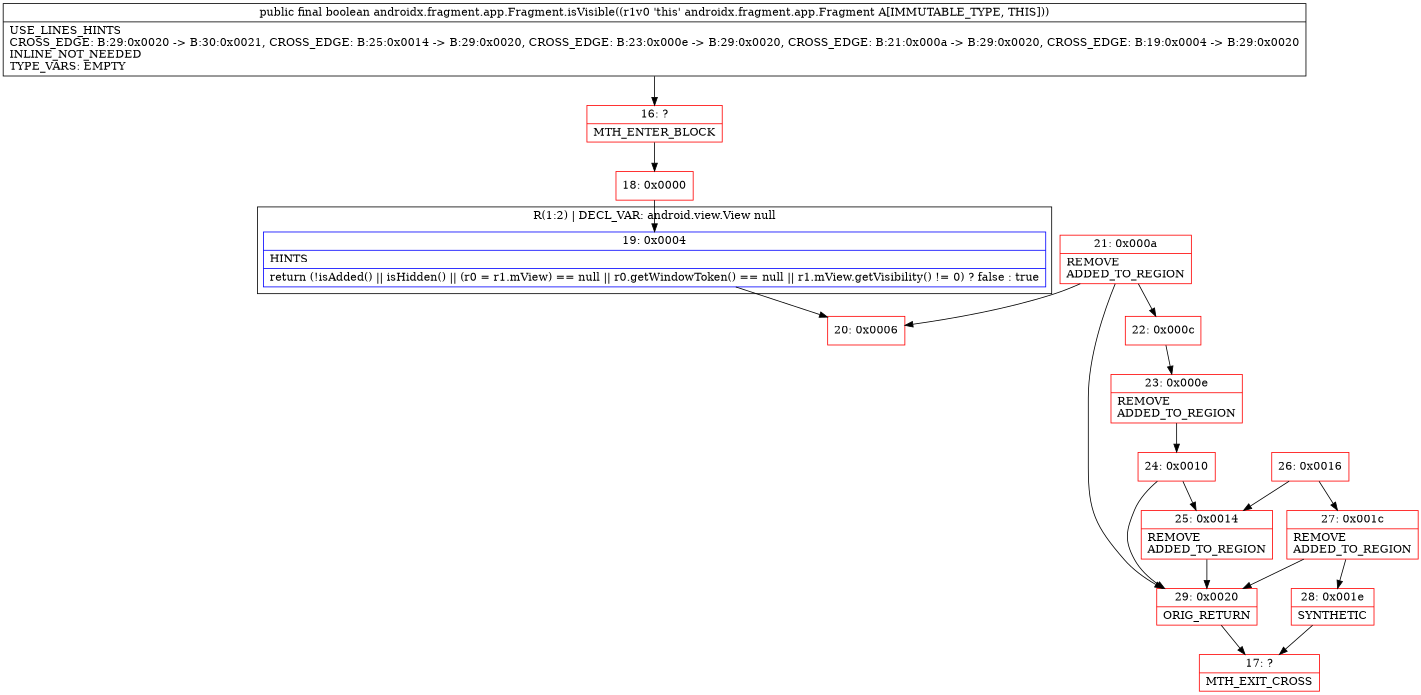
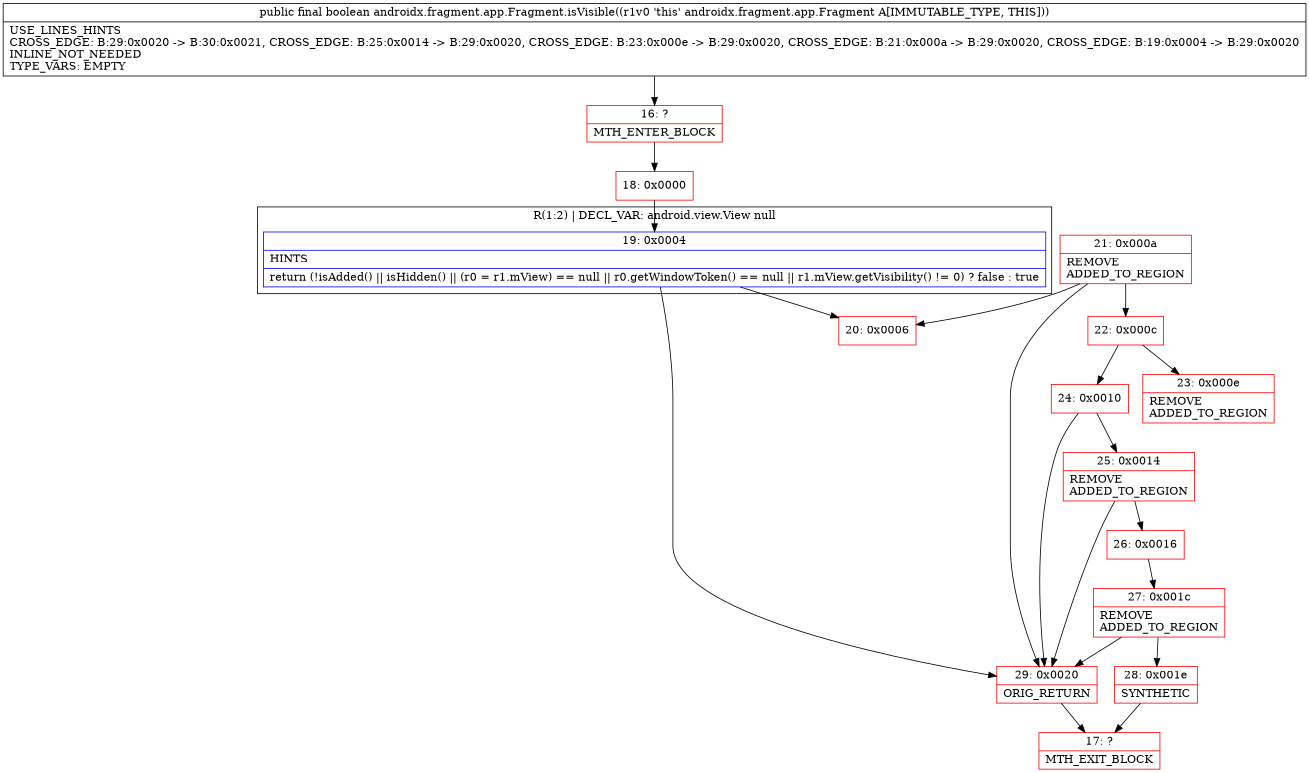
edge "23: 0x000e" -> "24: 0x0010": now "22: 0x000c" -> "24: 0x0010"
edge "26: 0x0016" -> "25: 0x0014": reversed
edge "19: 0x0004" -> "29: 0x0020": added
node "17: ?": text "MTH_EXIT_CROSS" -> "MTH_EXIT_BLOCK"
